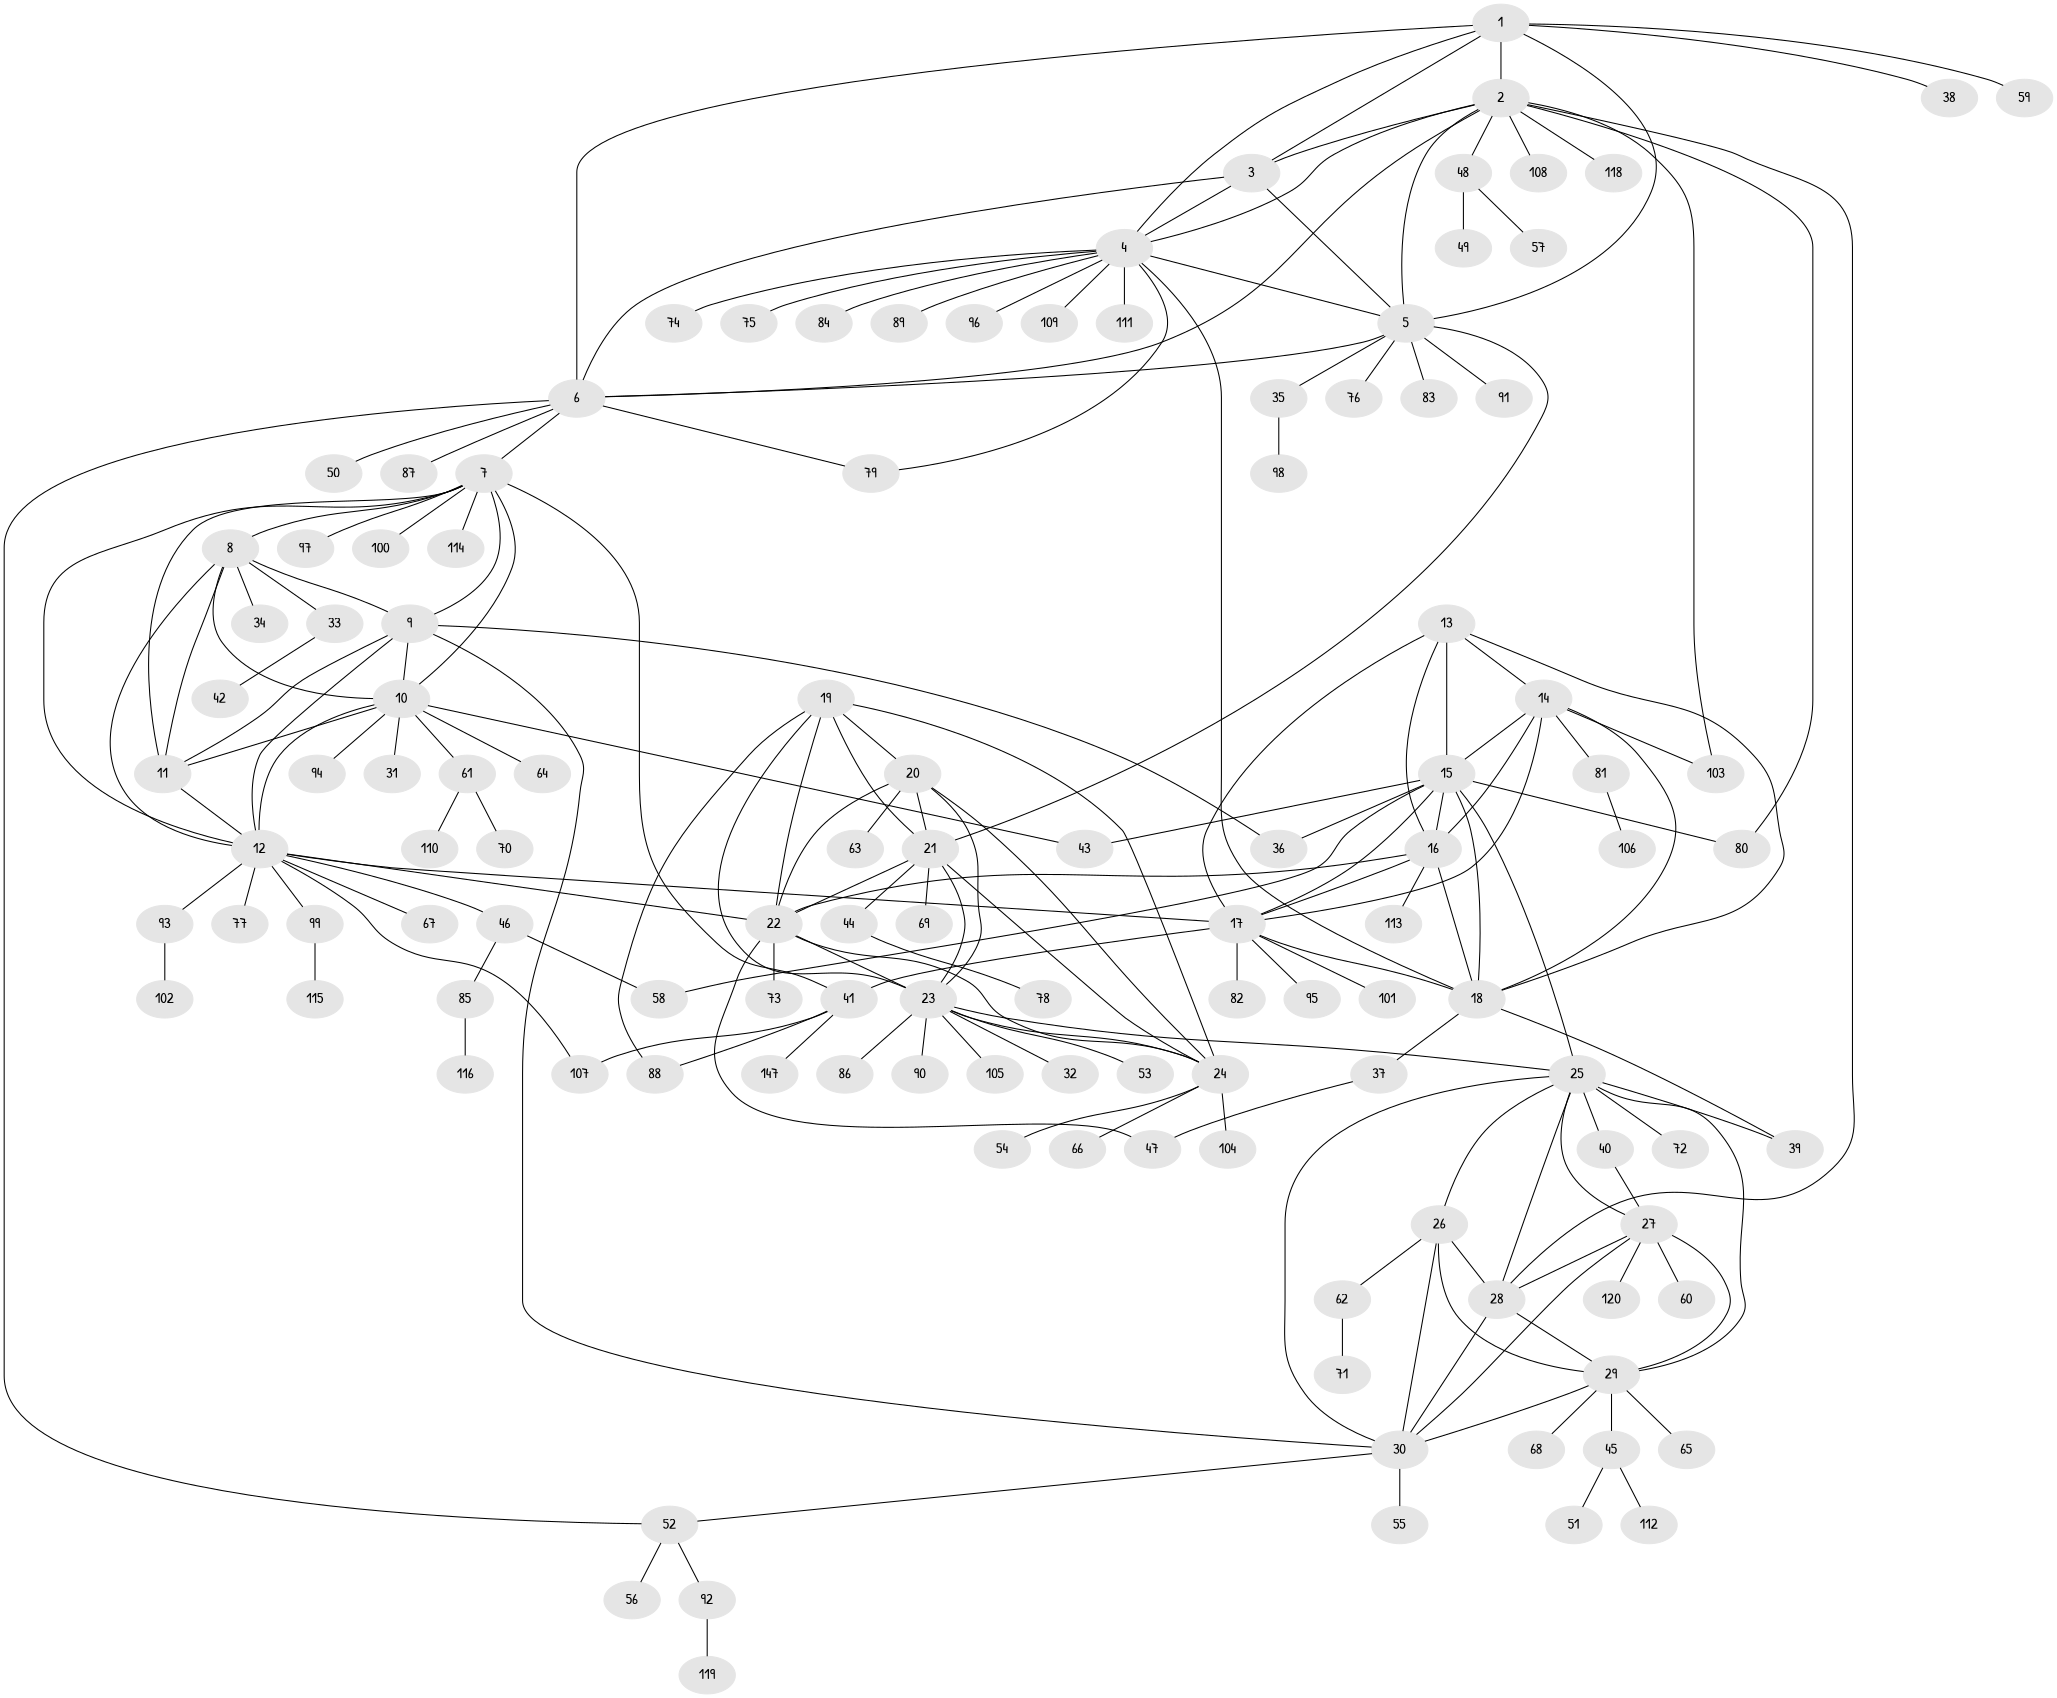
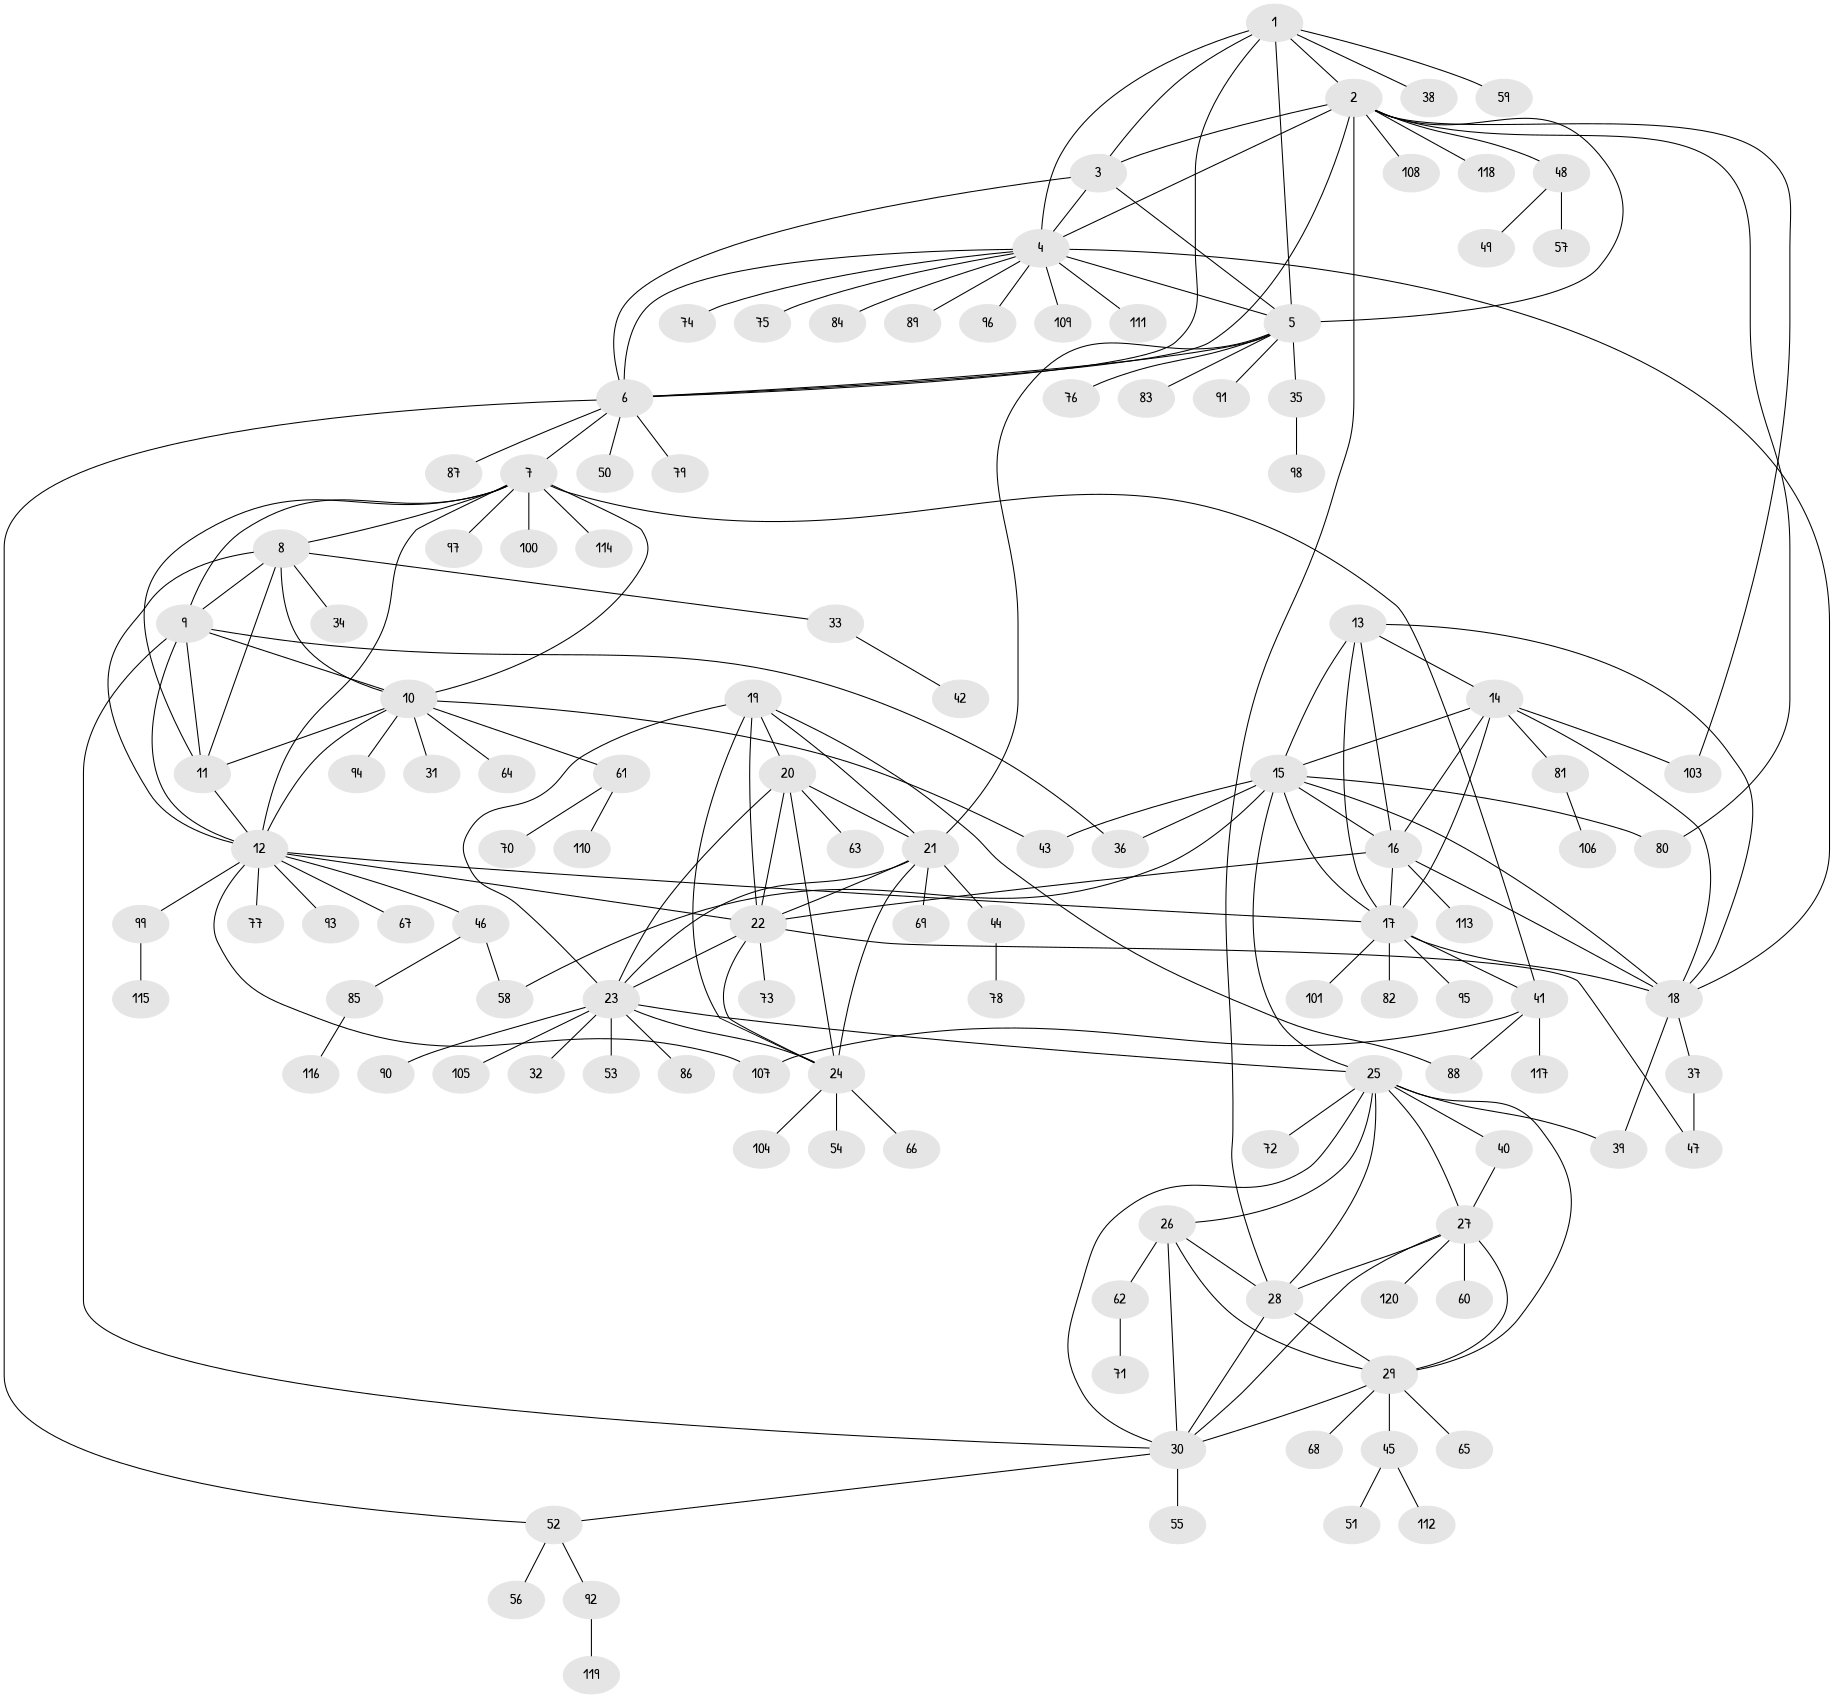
edge "4" -- "79": now "4" -- "6"
node "102": removed
node "147": label "147" -> "117"
